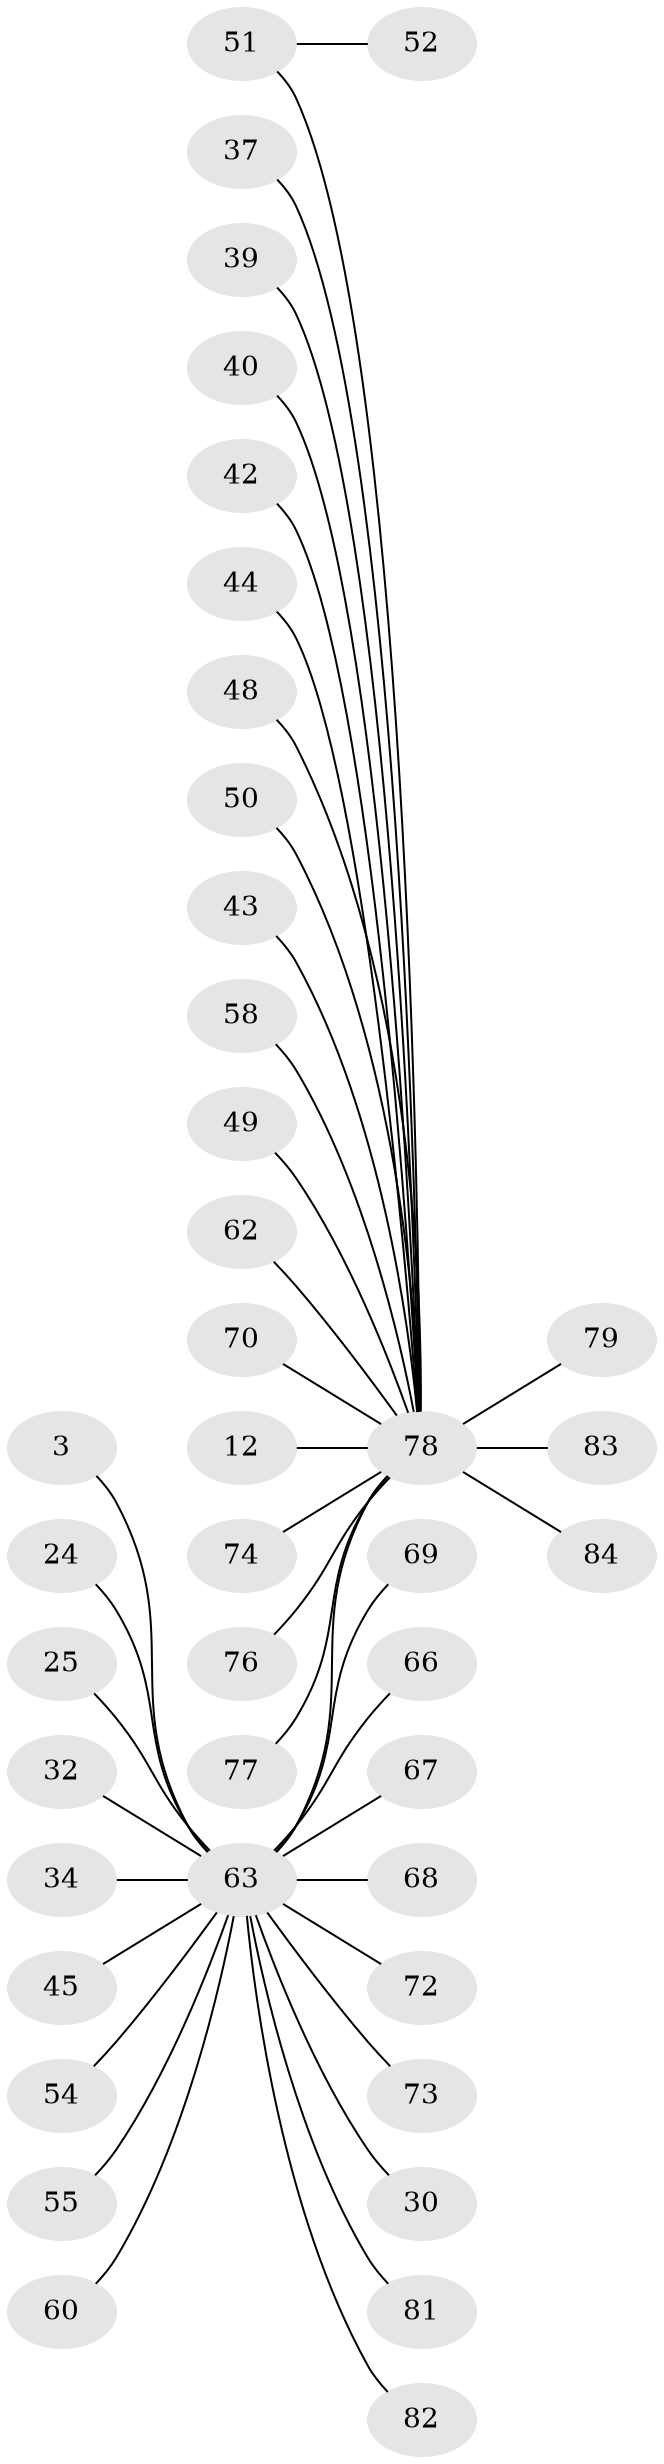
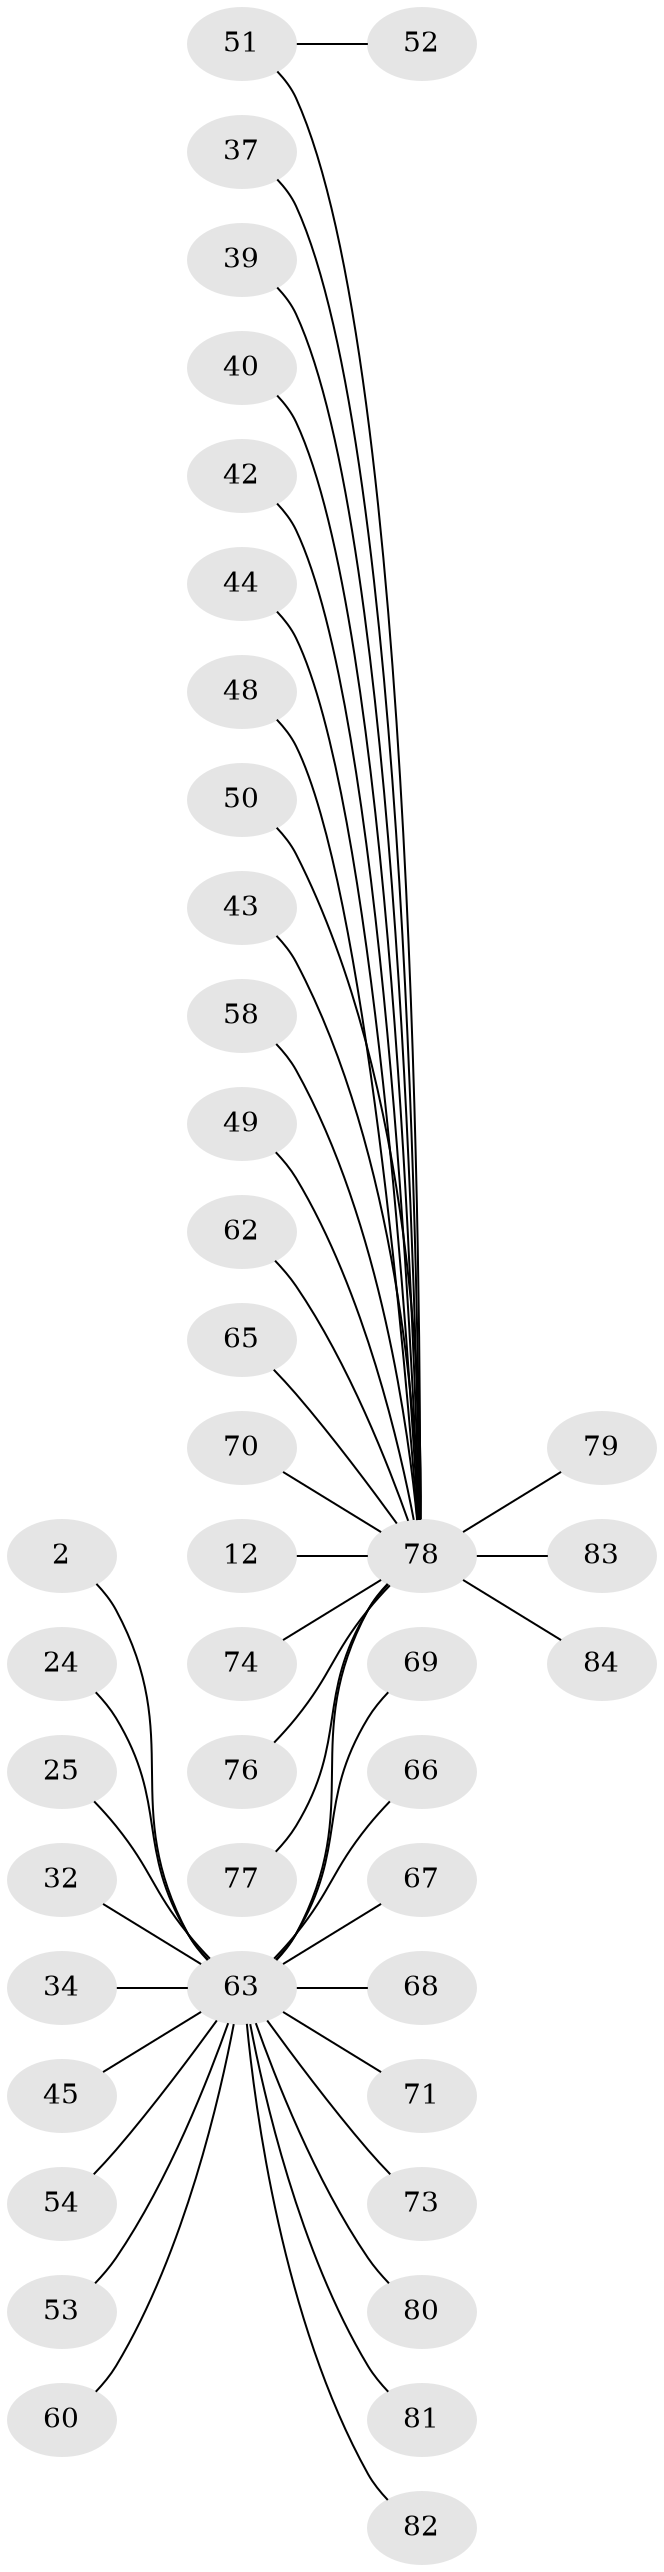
node "65": added
node "3": label "3" -> "2"
node "72": label "72" -> "71"
node "55": label "55" -> "53"
node "30": label "30" -> "80"
